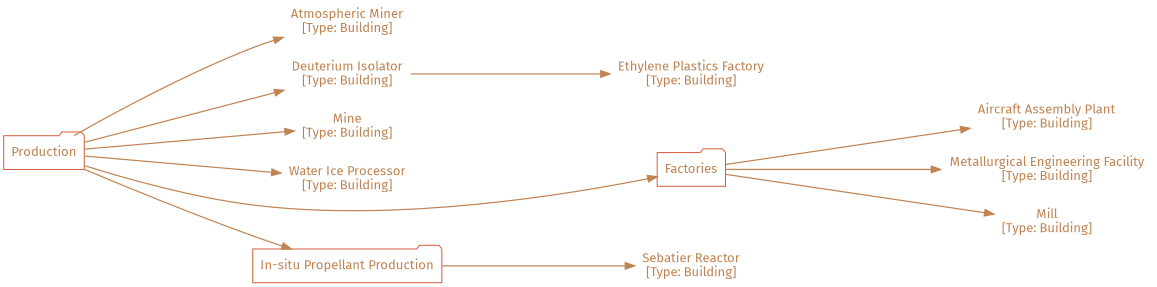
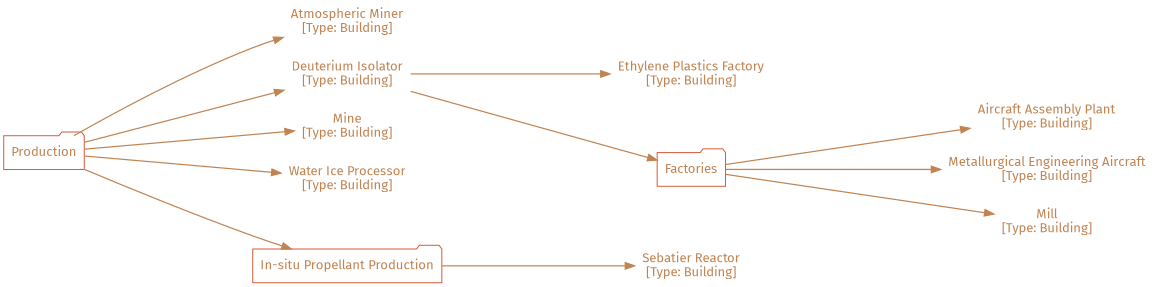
node "Metallurgical Engineering Facility [Type: Building]": label "Metallurgical Engineering Facility [Type: Building]" -> "Metallurgical Engineering Aircraft [Type: Building]"
edge "Production" -> "Factories": now "Deuterium Isolator [Type: Building]" -> "Factories"
